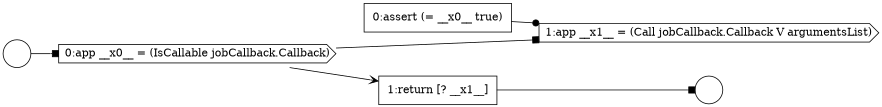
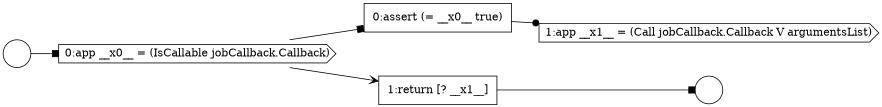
edge "0:app __x0__ = (IsCallable jobCallback.Callback)" -> "1:app __x1__ = (Call jobCallback.Callback V argumentsList)": now "0:app __x0__ = (IsCallable jobCallback.Callback)" -> "0:assert (= __x0__ true)"
